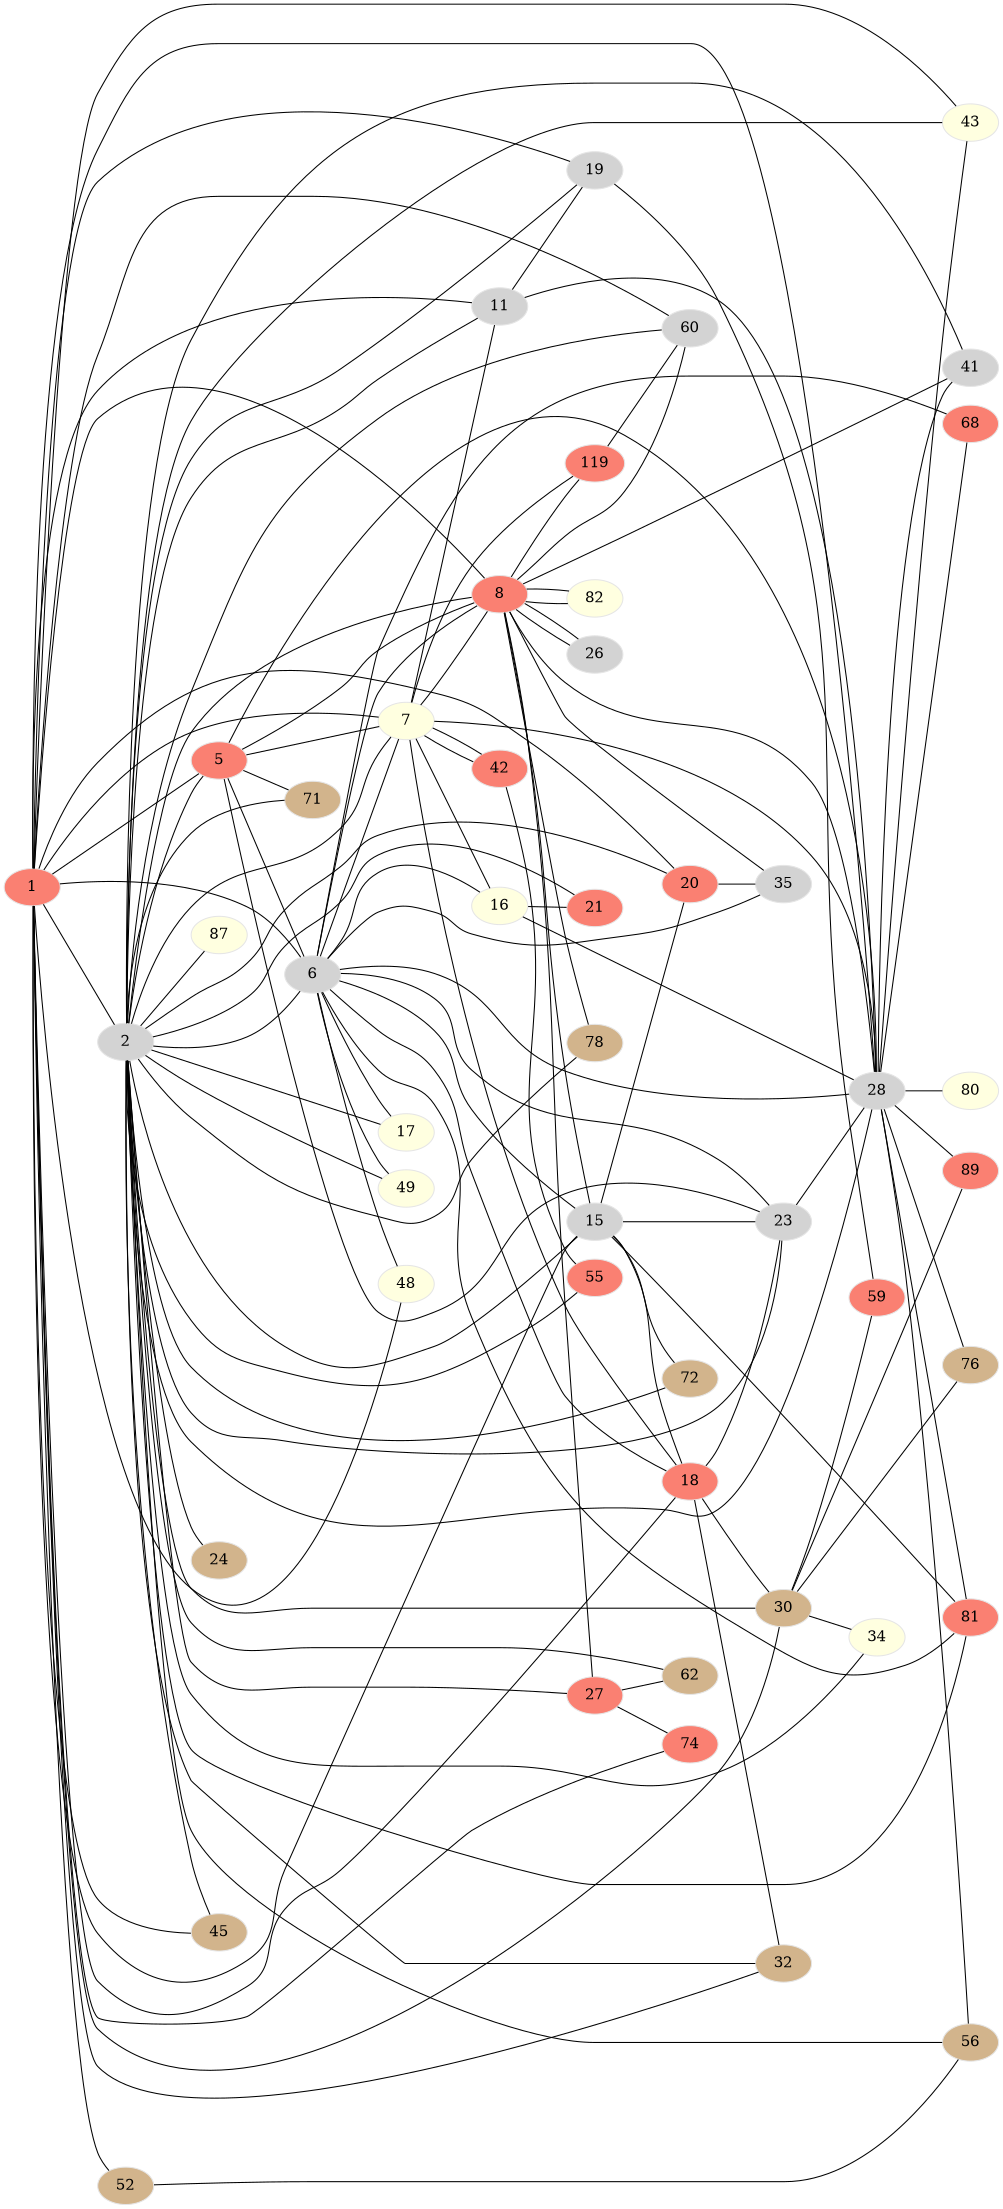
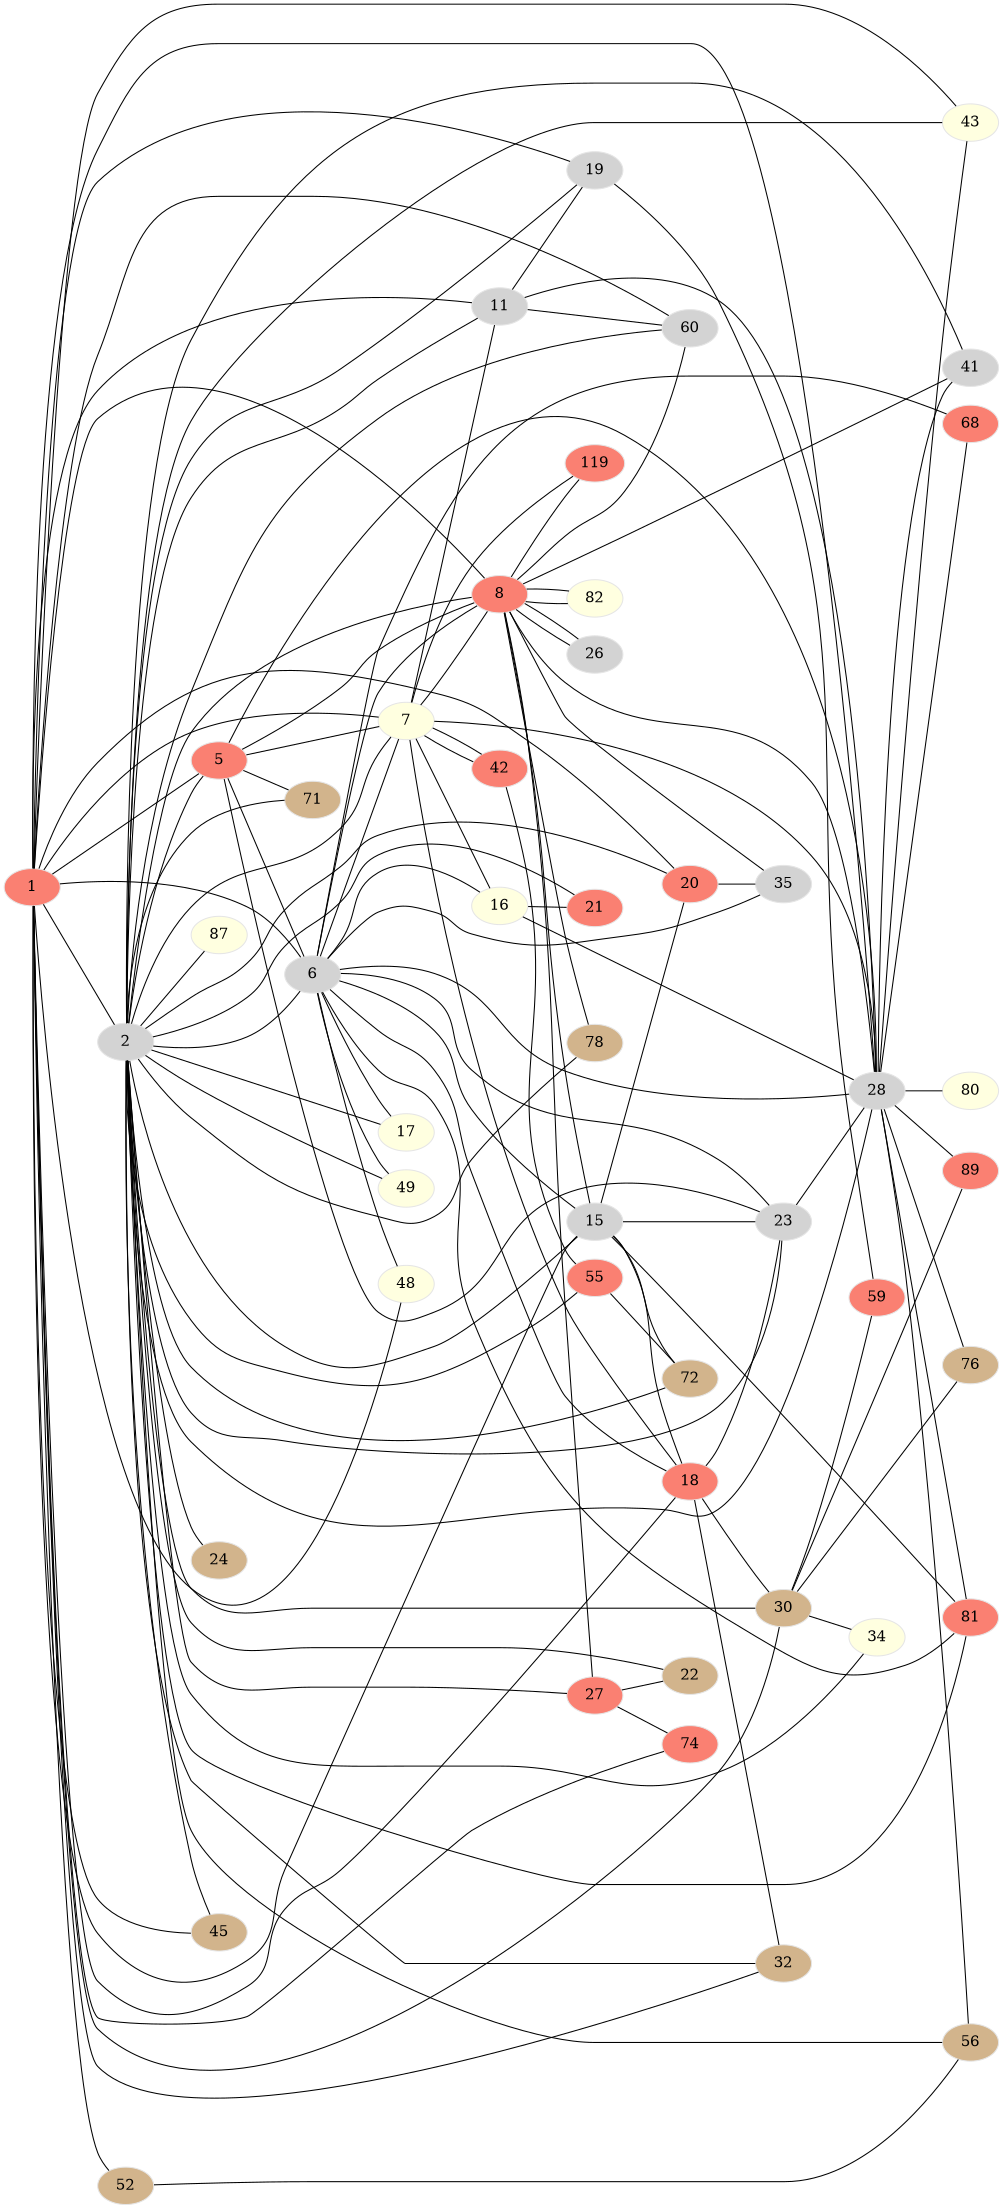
edge "60" -- "119": now "60" -- "11"
edge "55" -- "72": added
node "62": label "62" -> "22"
